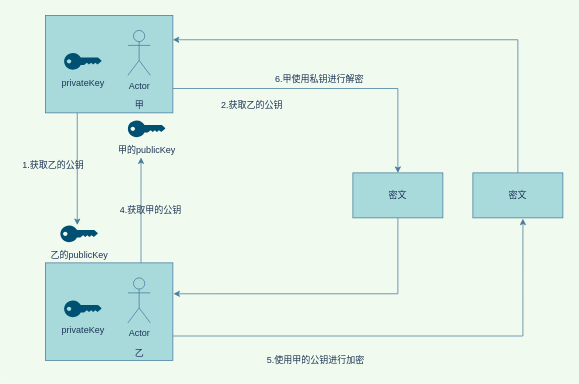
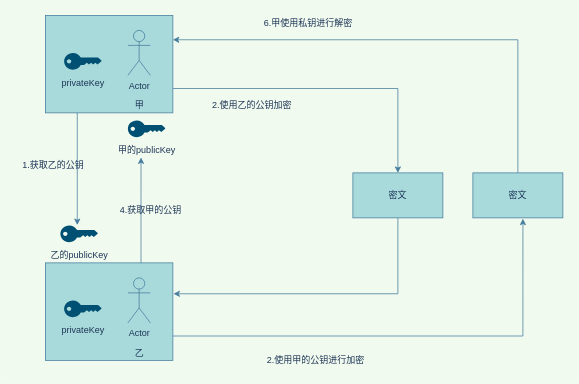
node "6.甲使用私钥进行解密": moved (319, 79) -> (308, 23)
node "2.获取乙的公钥": label "2.获取乙的公钥" -> "2.使用乙的公钥加密"
node "5.使用甲的公钥进行加密": label "5.使用甲的公钥进行加密" -> "2.使用甲的公钥进行加密"
